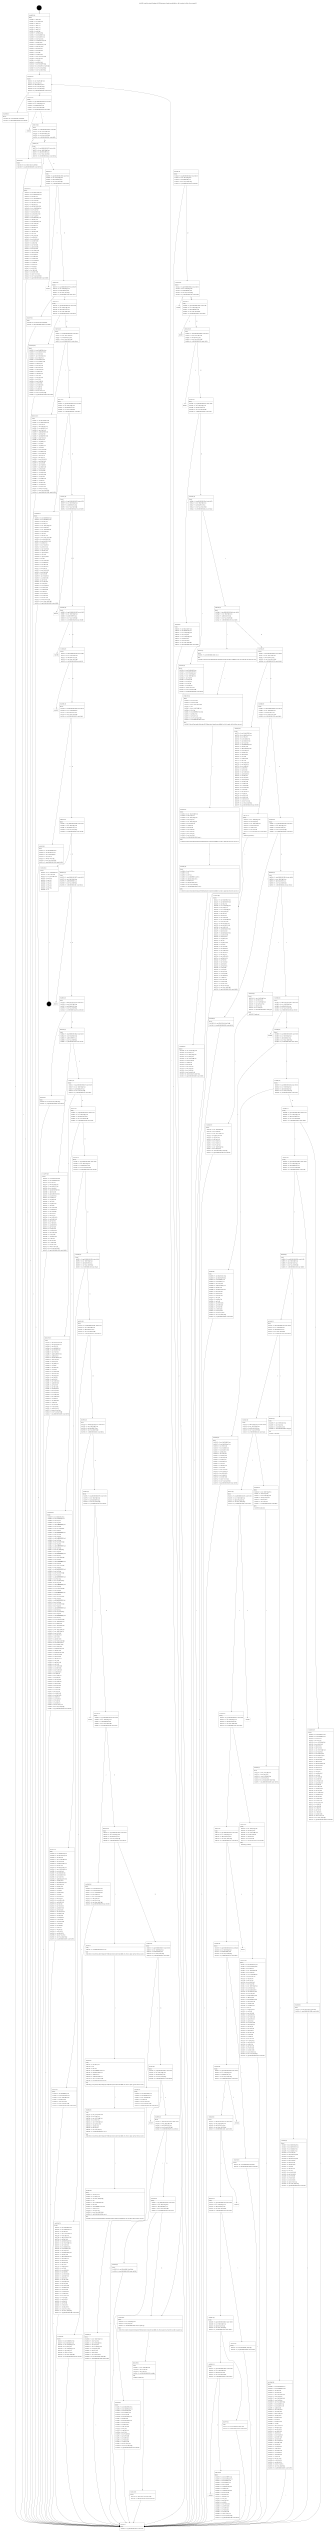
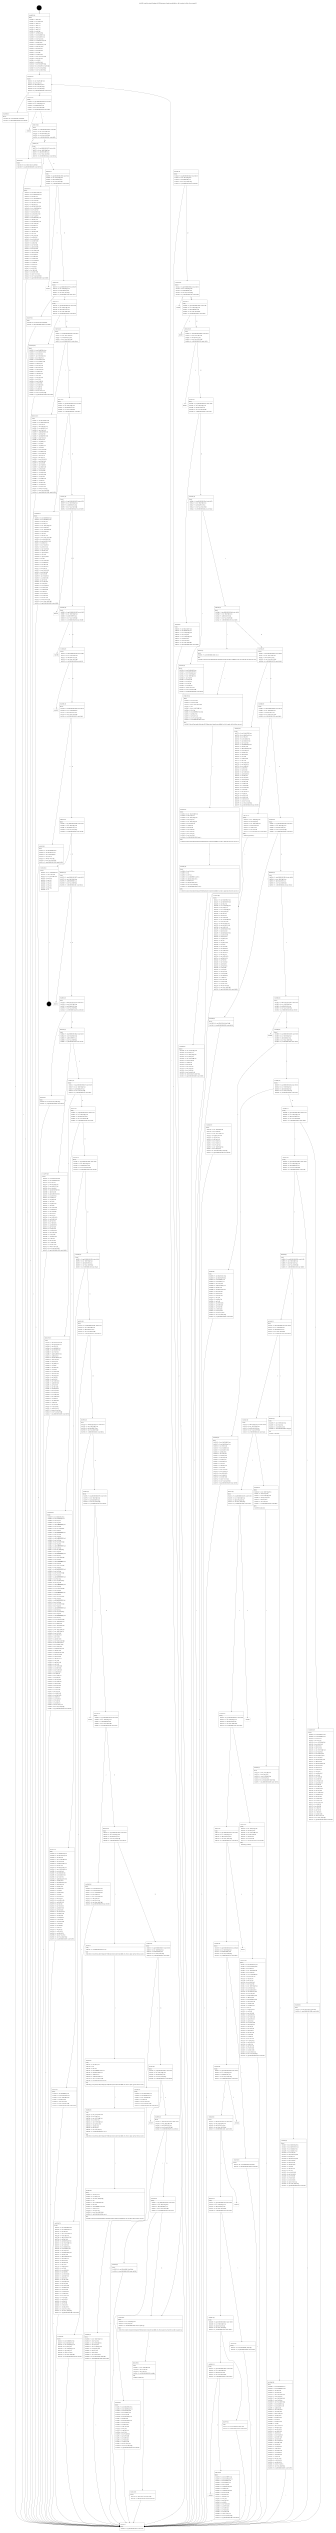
node "0x4024dd [29]": removed
